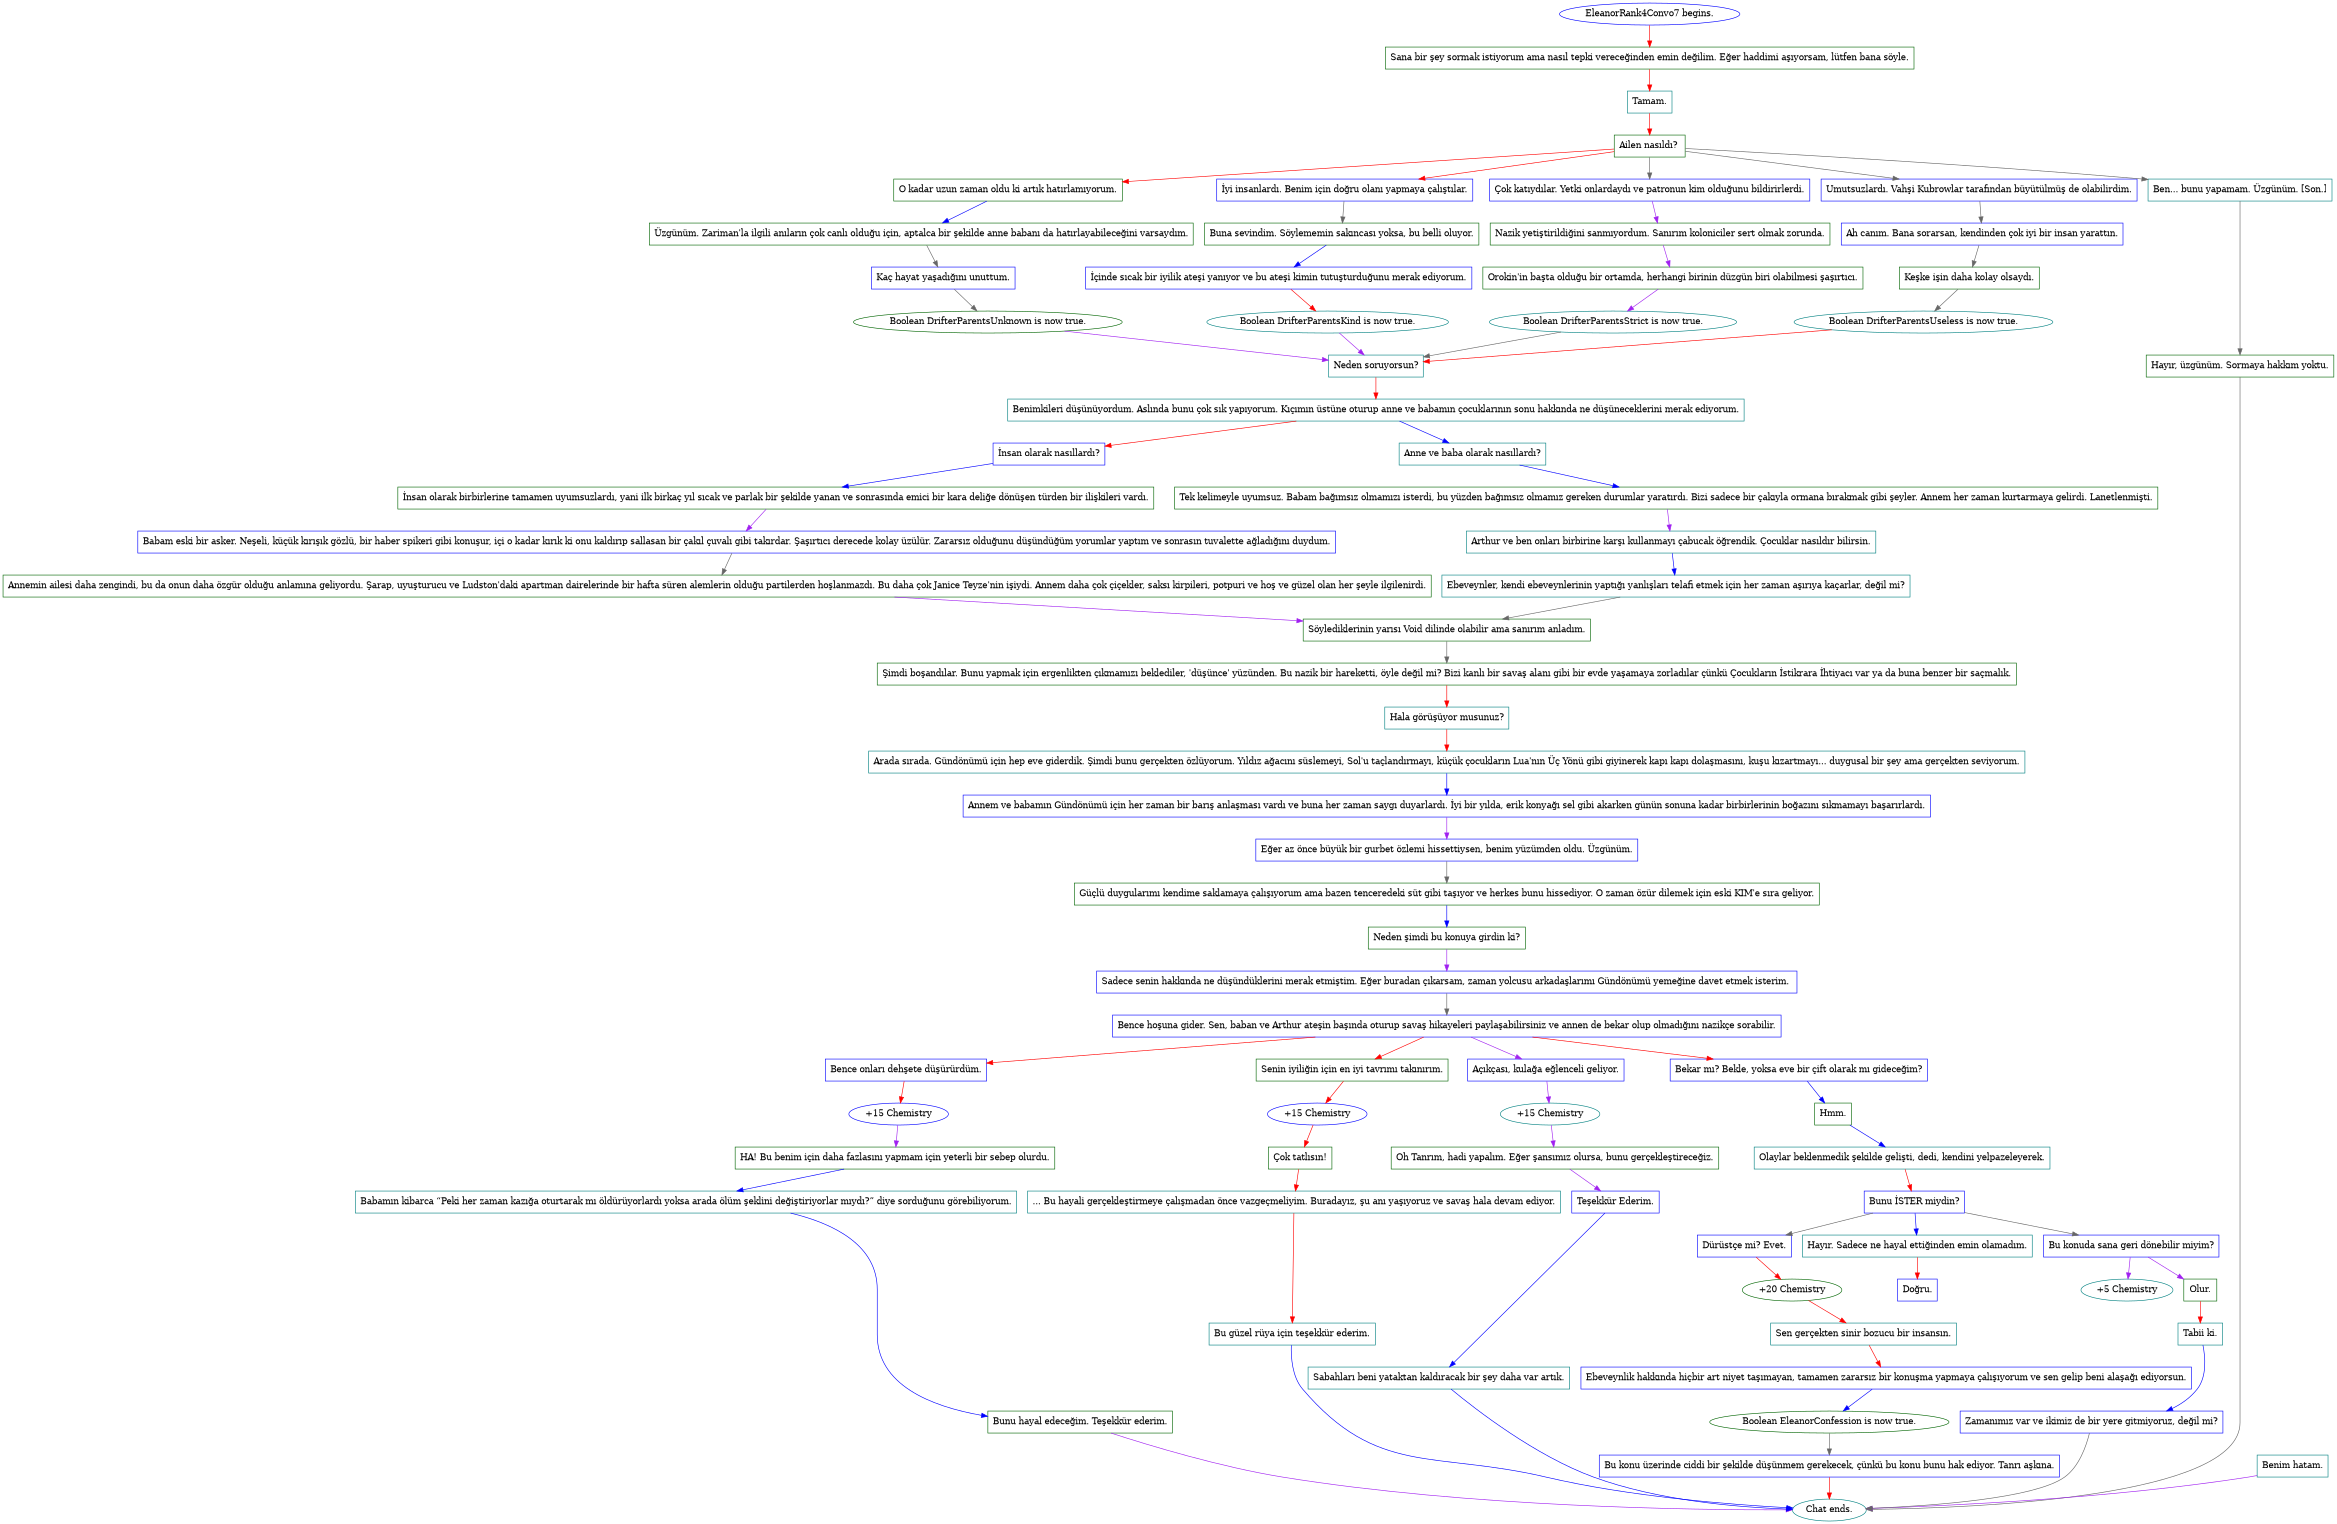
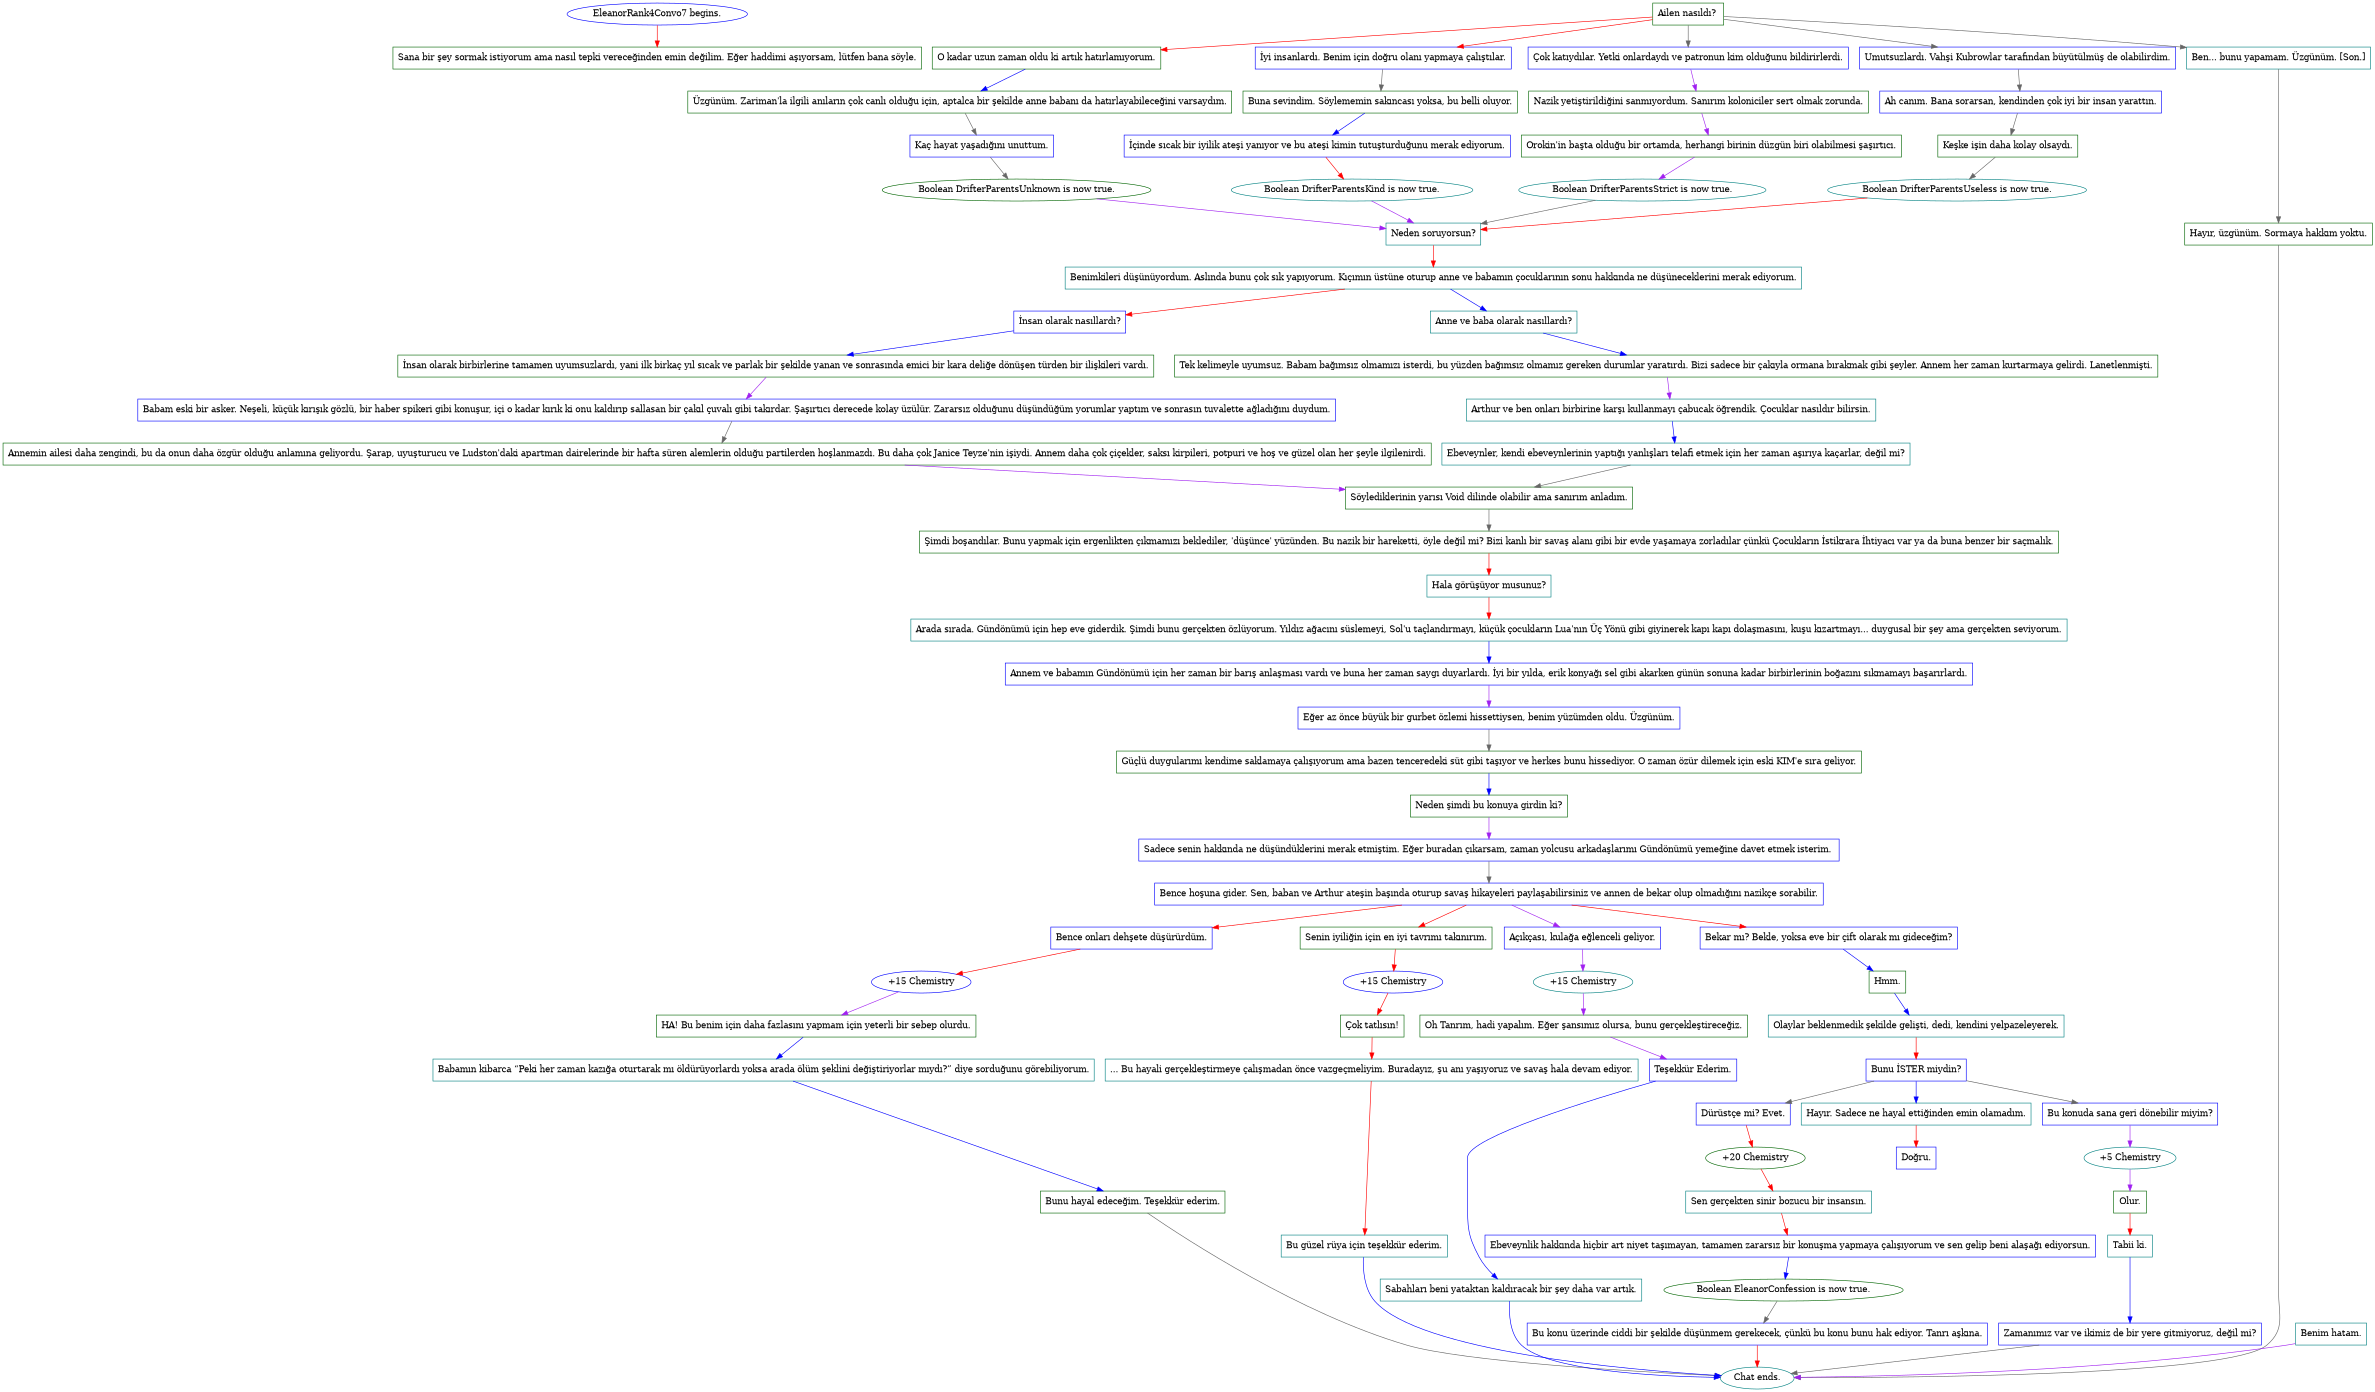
node "Tamam.": removed
edge "Bu konuda sana geri dönebilir miyim?" -> "Olur.": now "+5 Chemistry" -> "Olur."
edge "Bunu hayal edeceğim. Teşekkür ederim." -> "Chat ends.": color purple -> gray40
